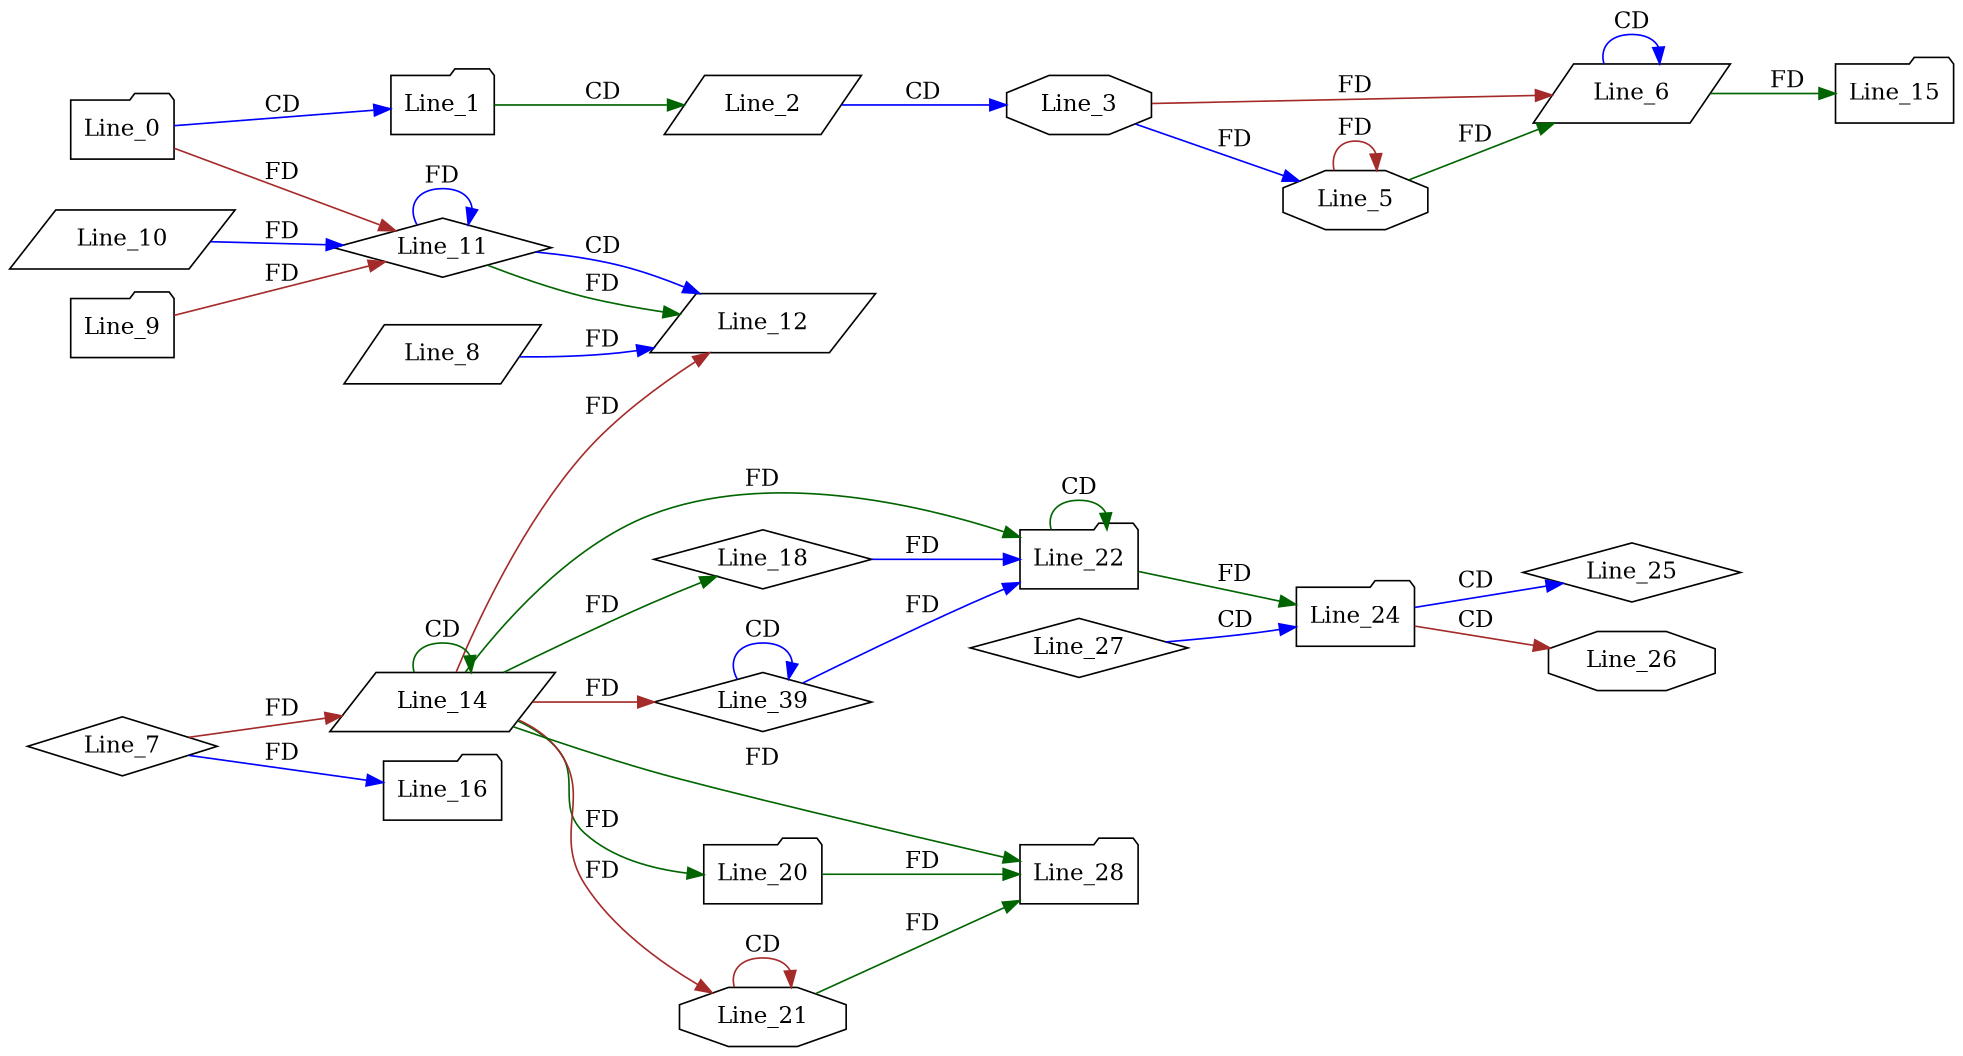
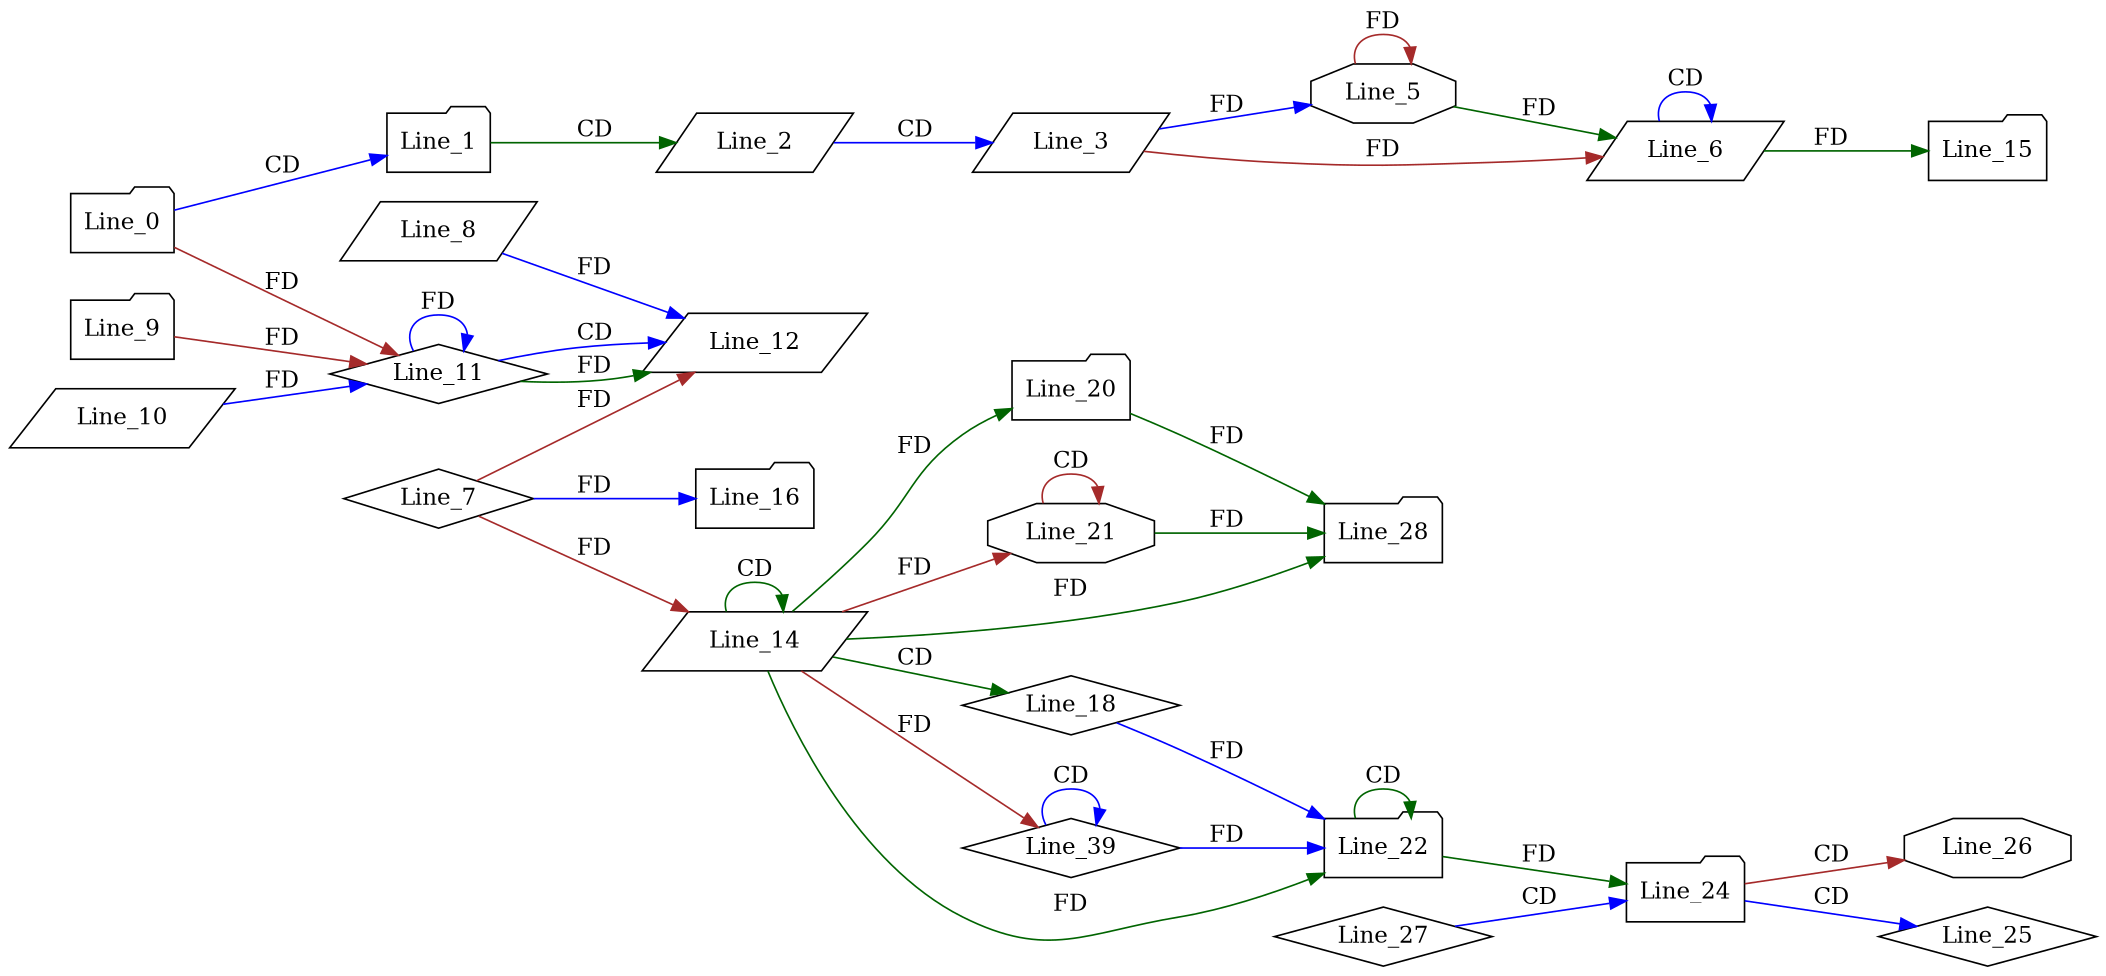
node "Line_3": shape octagon -> parallelogram
edge "Line_14" -> "Line_12": now "Line_7" -> "Line_12"
edge "Line_14" -> "Line_18": label "FD" -> "CD"
